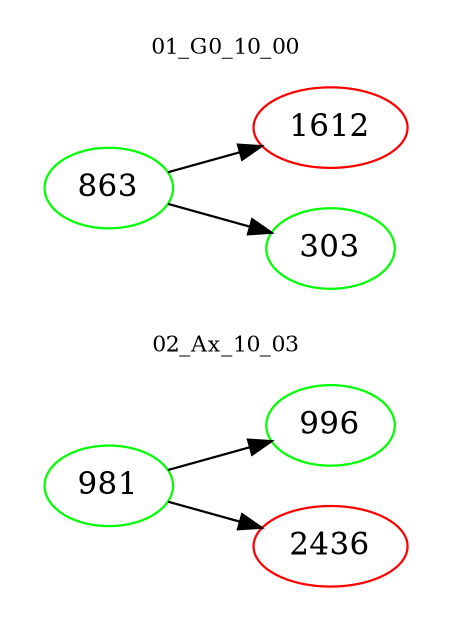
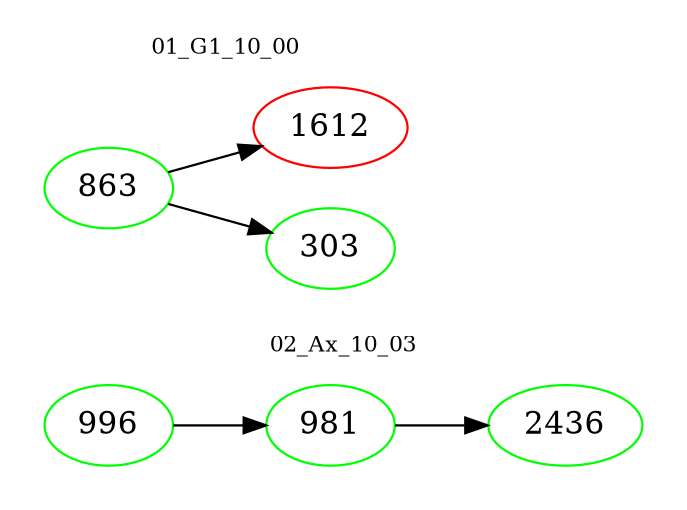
cluster "01_G0_10_00": label "01_G0_10_00" -> "01_G1_10_00"
edge "981" -> "996": reversed
node "2436": color red -> green
